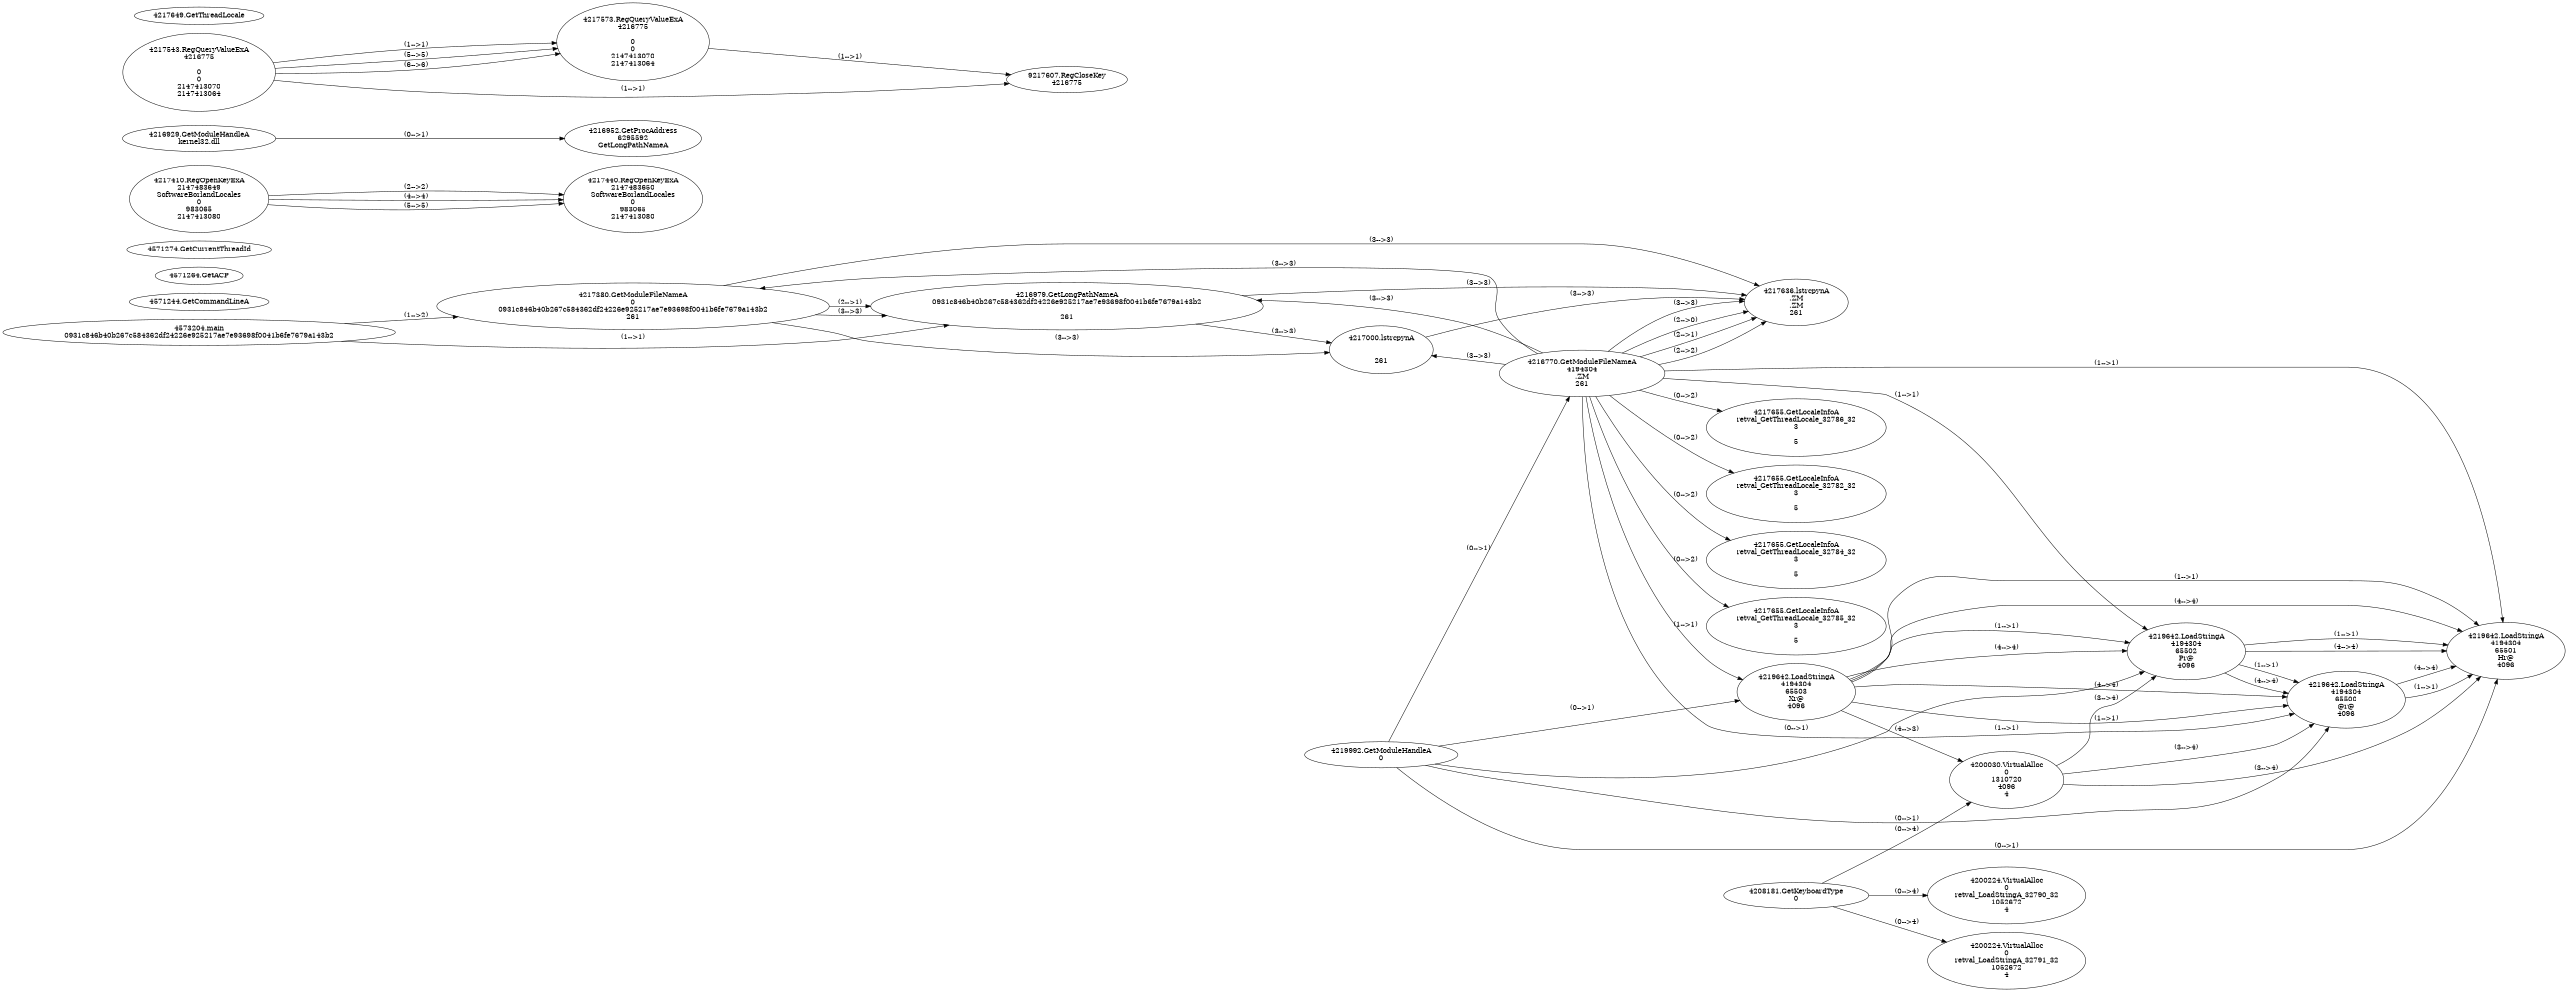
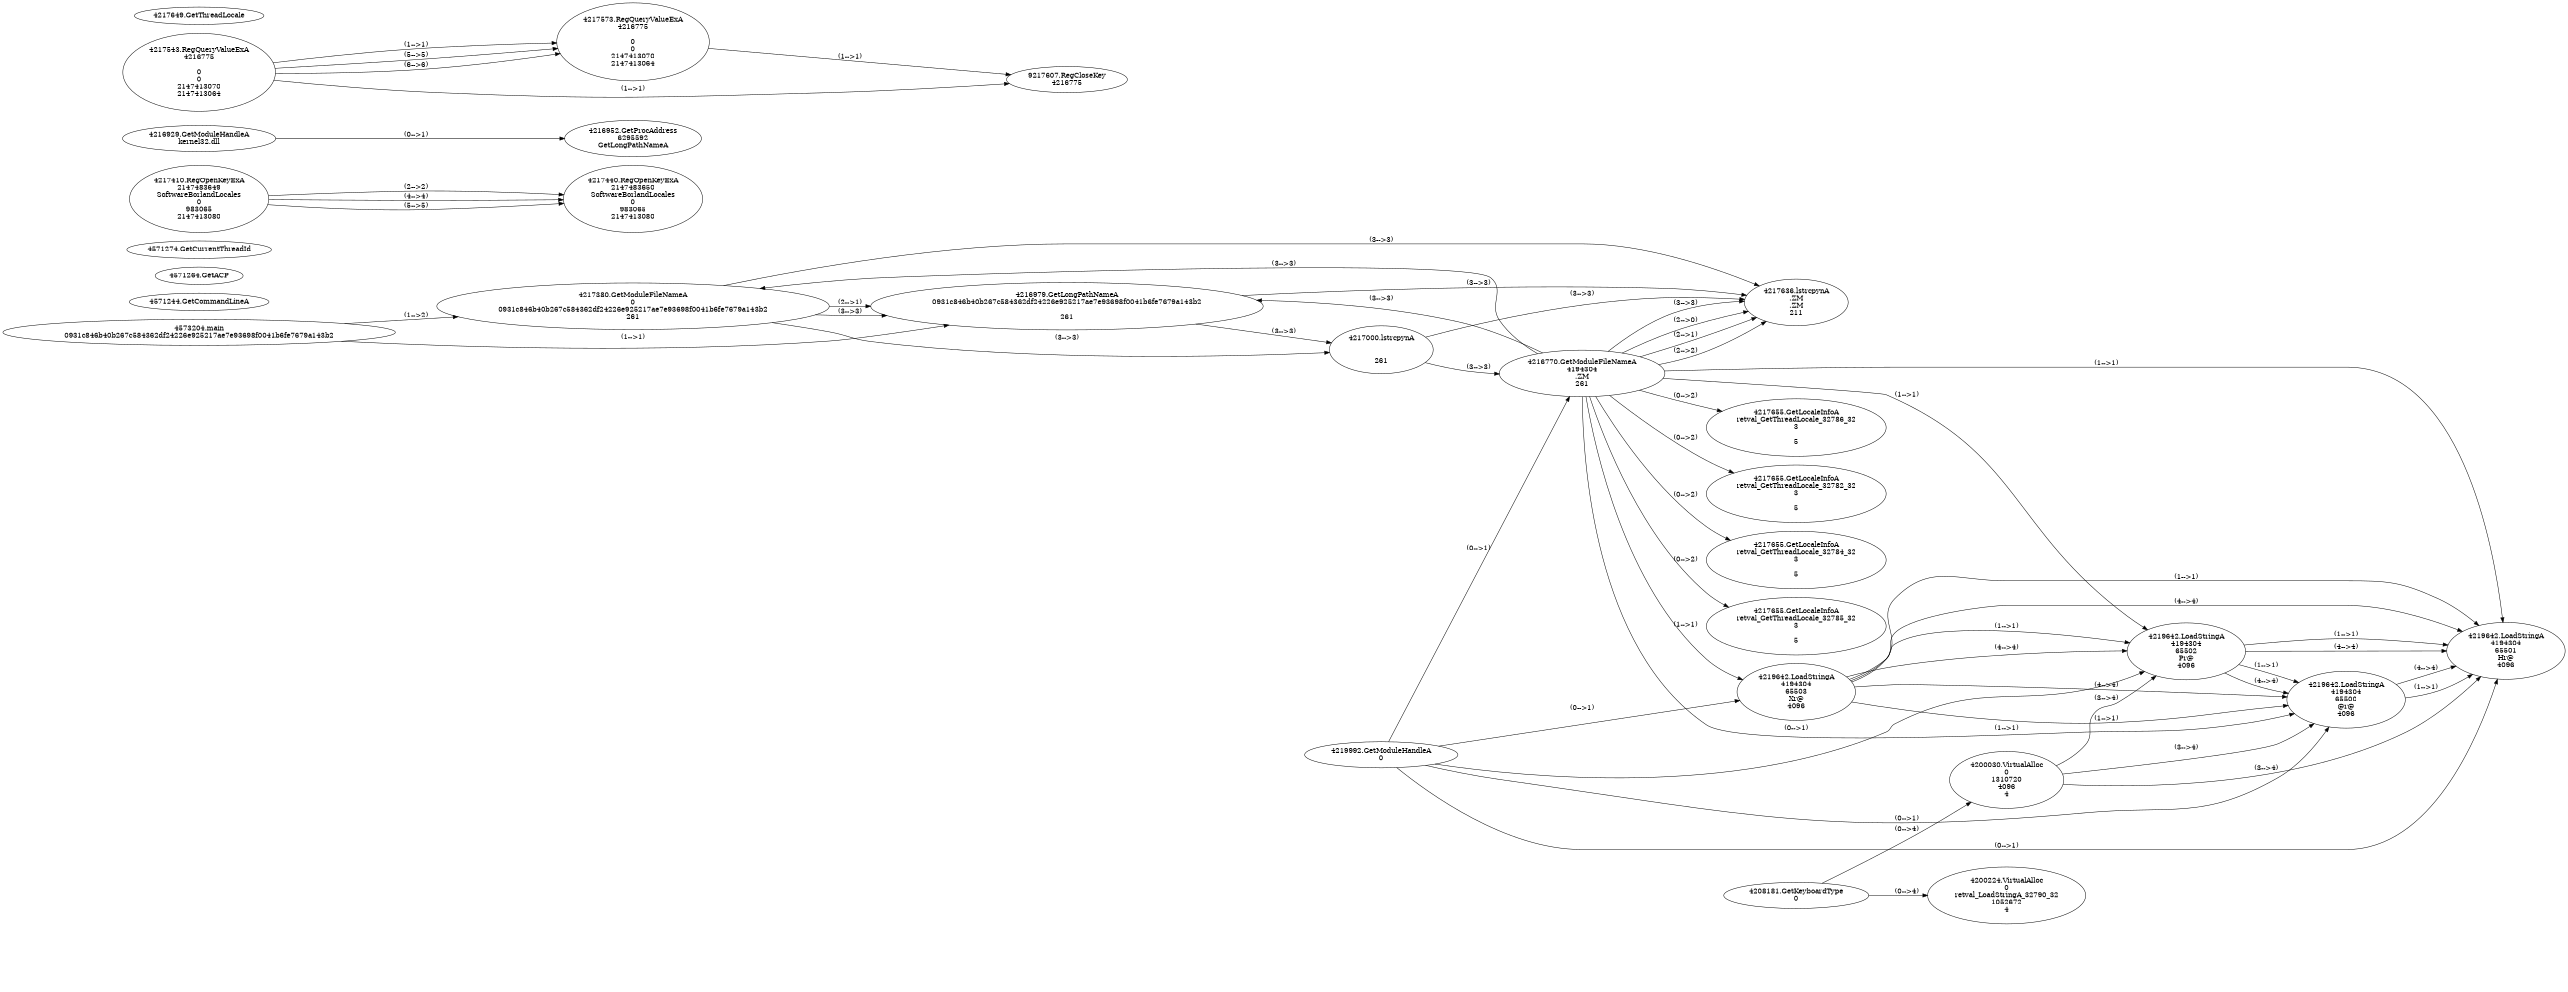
node "4217636.lstrcpynA .ZM .ZM 261": label "4217636.lstrcpynA .ZM .ZM 261" -> "4217636.lstrcpynA .ZM .ZM 211"
edge "4216770.GetModuleFileNameA 4194304 .ZM 261" -> "4217000.lstrcpynA 261": reversed
edge "4219642.LoadStringA 4194304 65503 Xr@ 4096" -> "4200030.VirtualAlloc 0 1310720 4096 4": removed, label "(4-->3)"
node "4200224.VirtualAlloc 0 retval_LoadStringA_32791_32 1052672 4": removed
